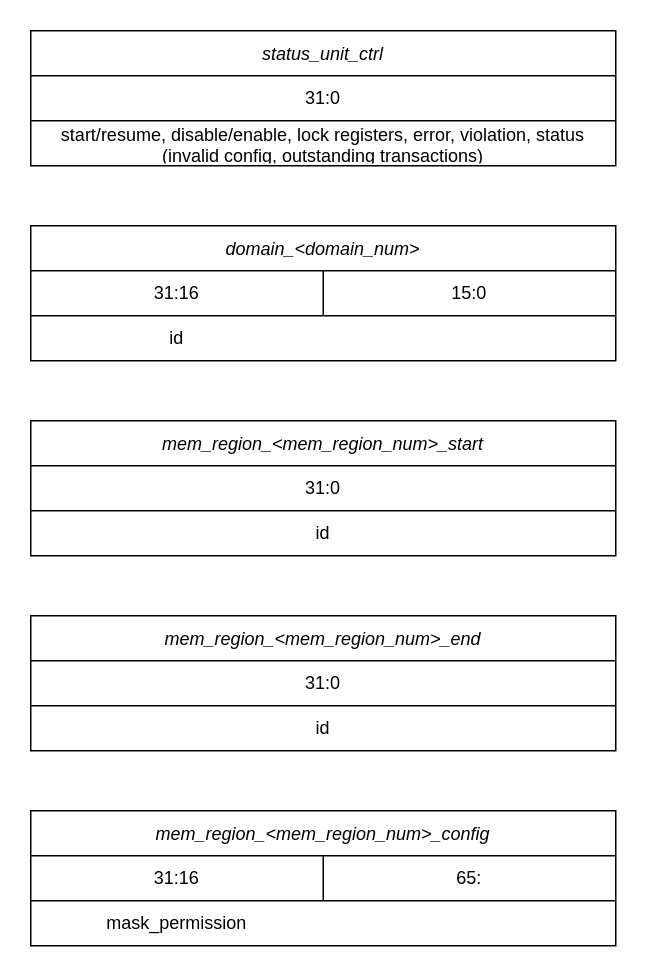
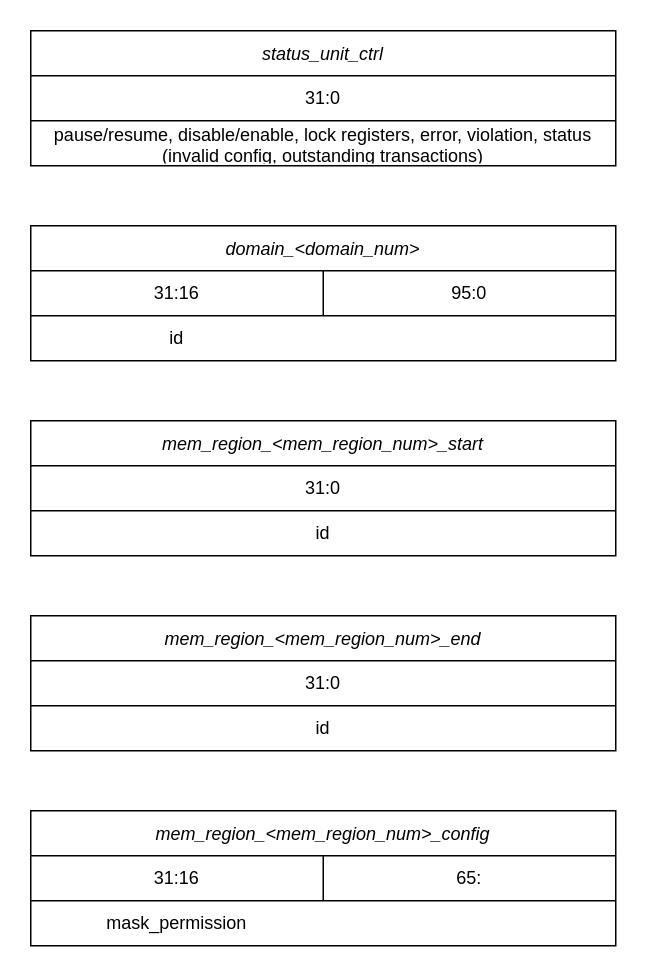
node "start/resume, disable/enable, lock registers, error, violation, status (invalid config, outstanding transactions)": label "start/resume, disable/enable, lock registers, error, violation, status (invalid config, outstanding transactions)" -> "pause/resume, disable/enable, lock registers, error, violation, status (invalid config, outstanding transactions)"
node "15:0": label "15:0" -> "95:0"
